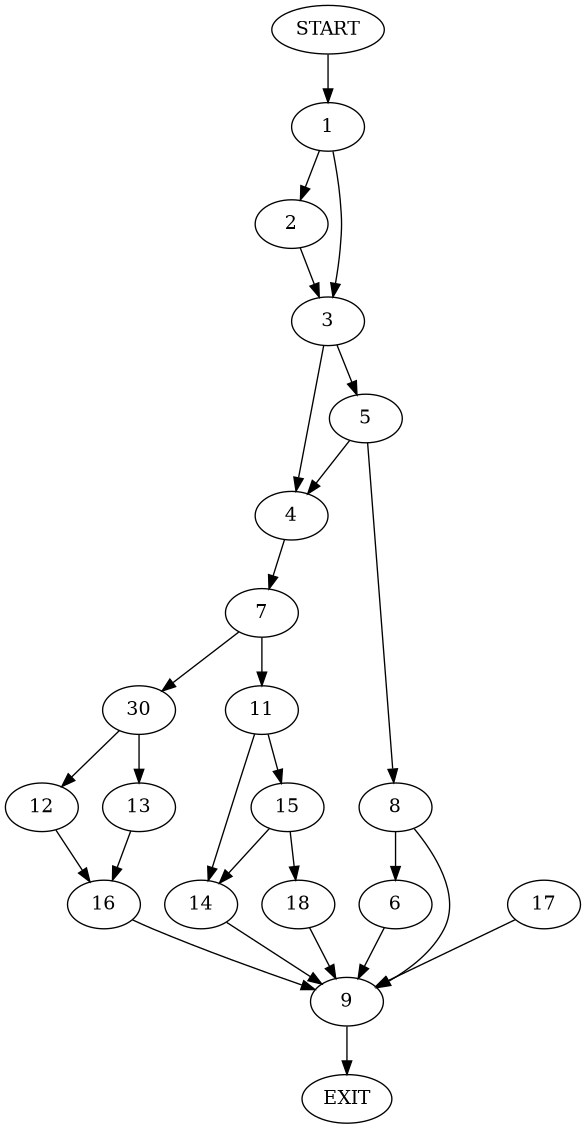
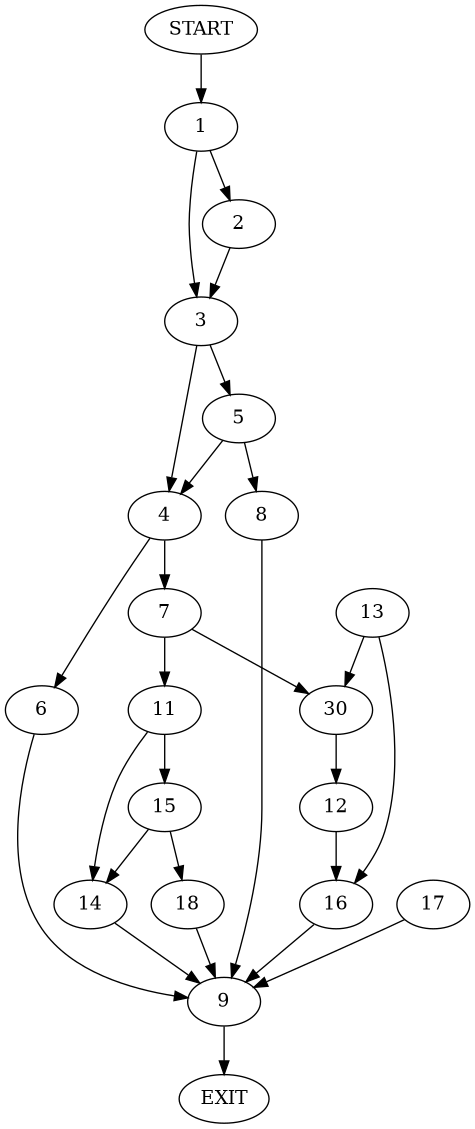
edge "30" -> "13": reversed
edge "8" -> "6": now "4" -> "6"
